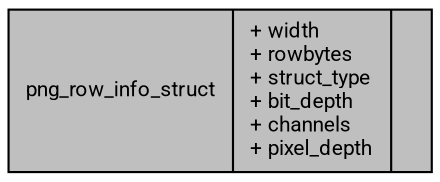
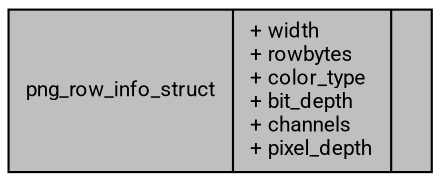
node "png_row_info_struct": text "+ struct_type" -> "+ color_type"
